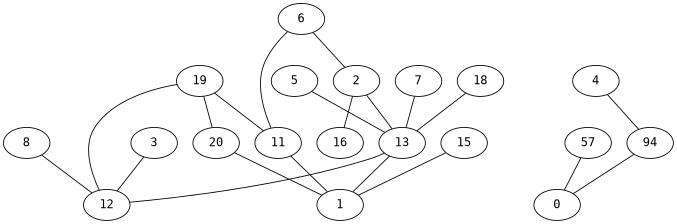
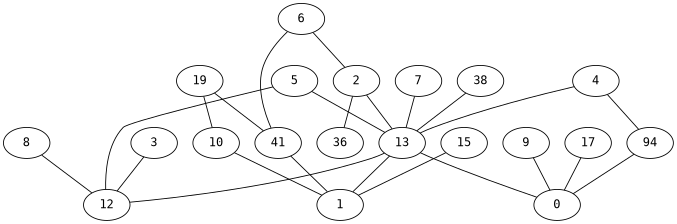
node "18": label "18" -> "38"
edge "4" -- "13": added
edge "19" -- "12": now "5" -- "12"
node "20": label "20" -> "10"
node "11": label "11" -> "41"
node "16": label "16" -> "36"
node "9": added
node "57": label "57" -> "17"
edge "13" -- "0": added
